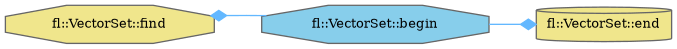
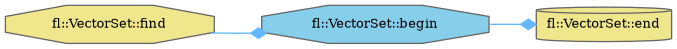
edge "fl::VectorSet::begin" -> "fl::VectorSet::find": reversed
